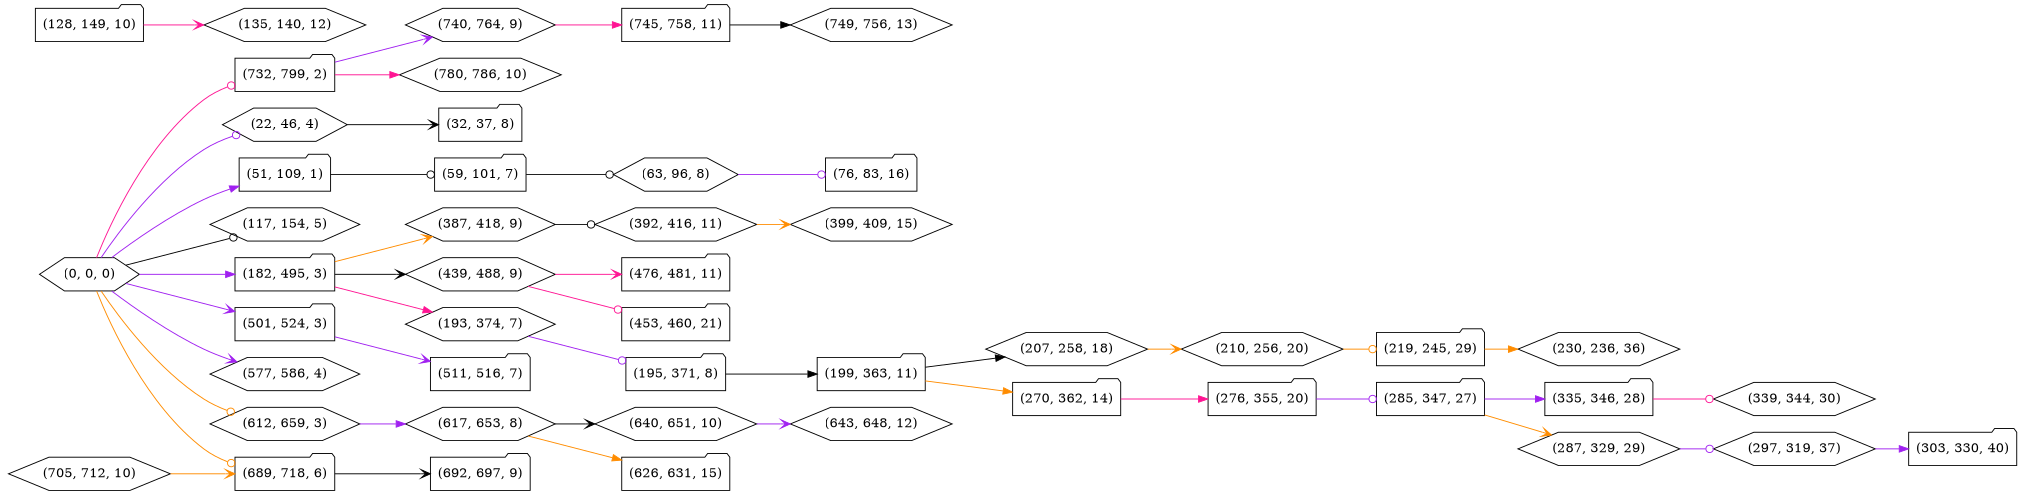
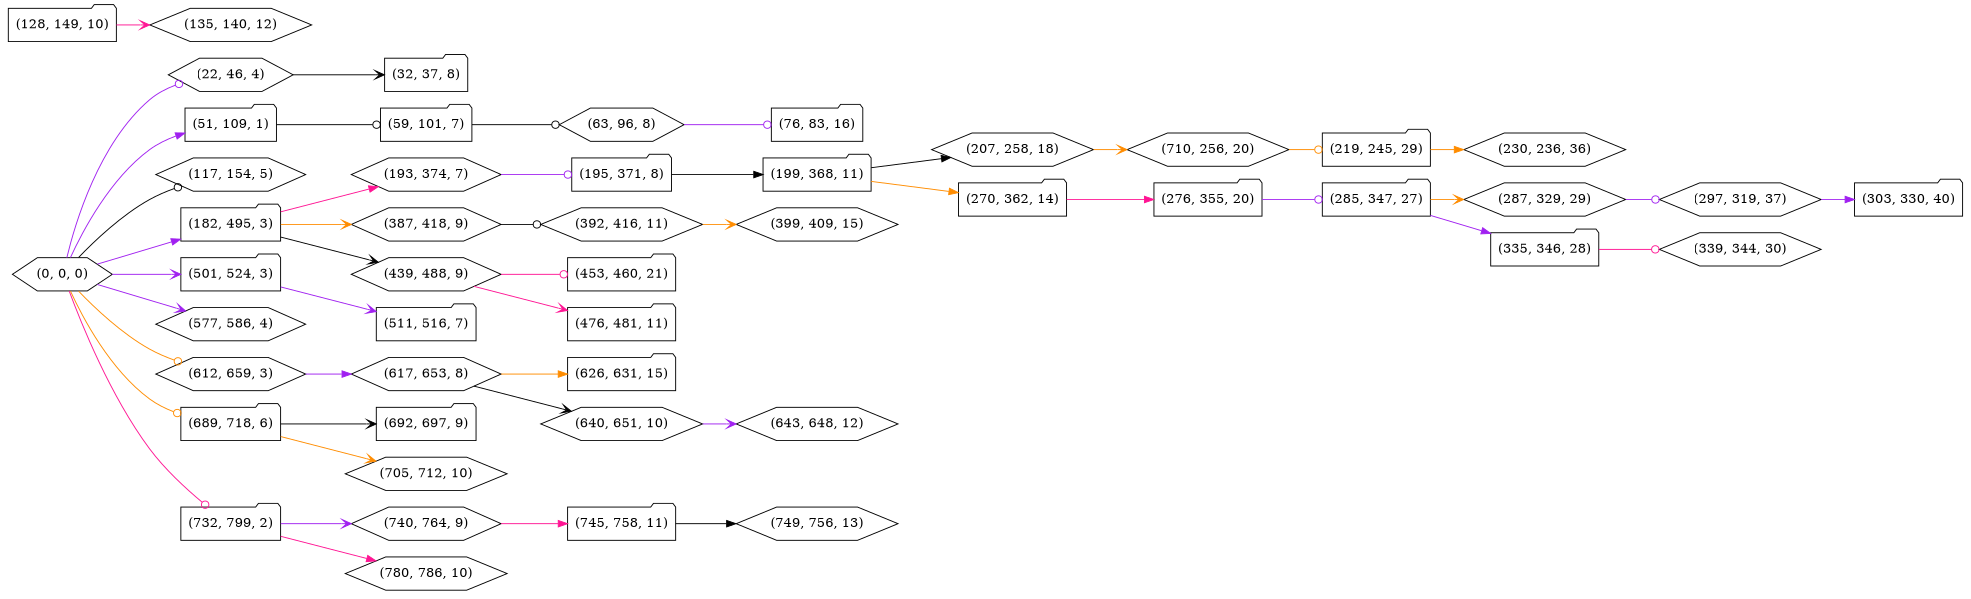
node "(210, 256, 20)": label "(210, 256, 20)" -> "(710, 256, 20)"
node "(199, 363, 11)": label "(199, 363, 11)" -> "(199, 368, 11)"
edge "(705, 712, 10)" -> "(689, 718, 6)": reversed
